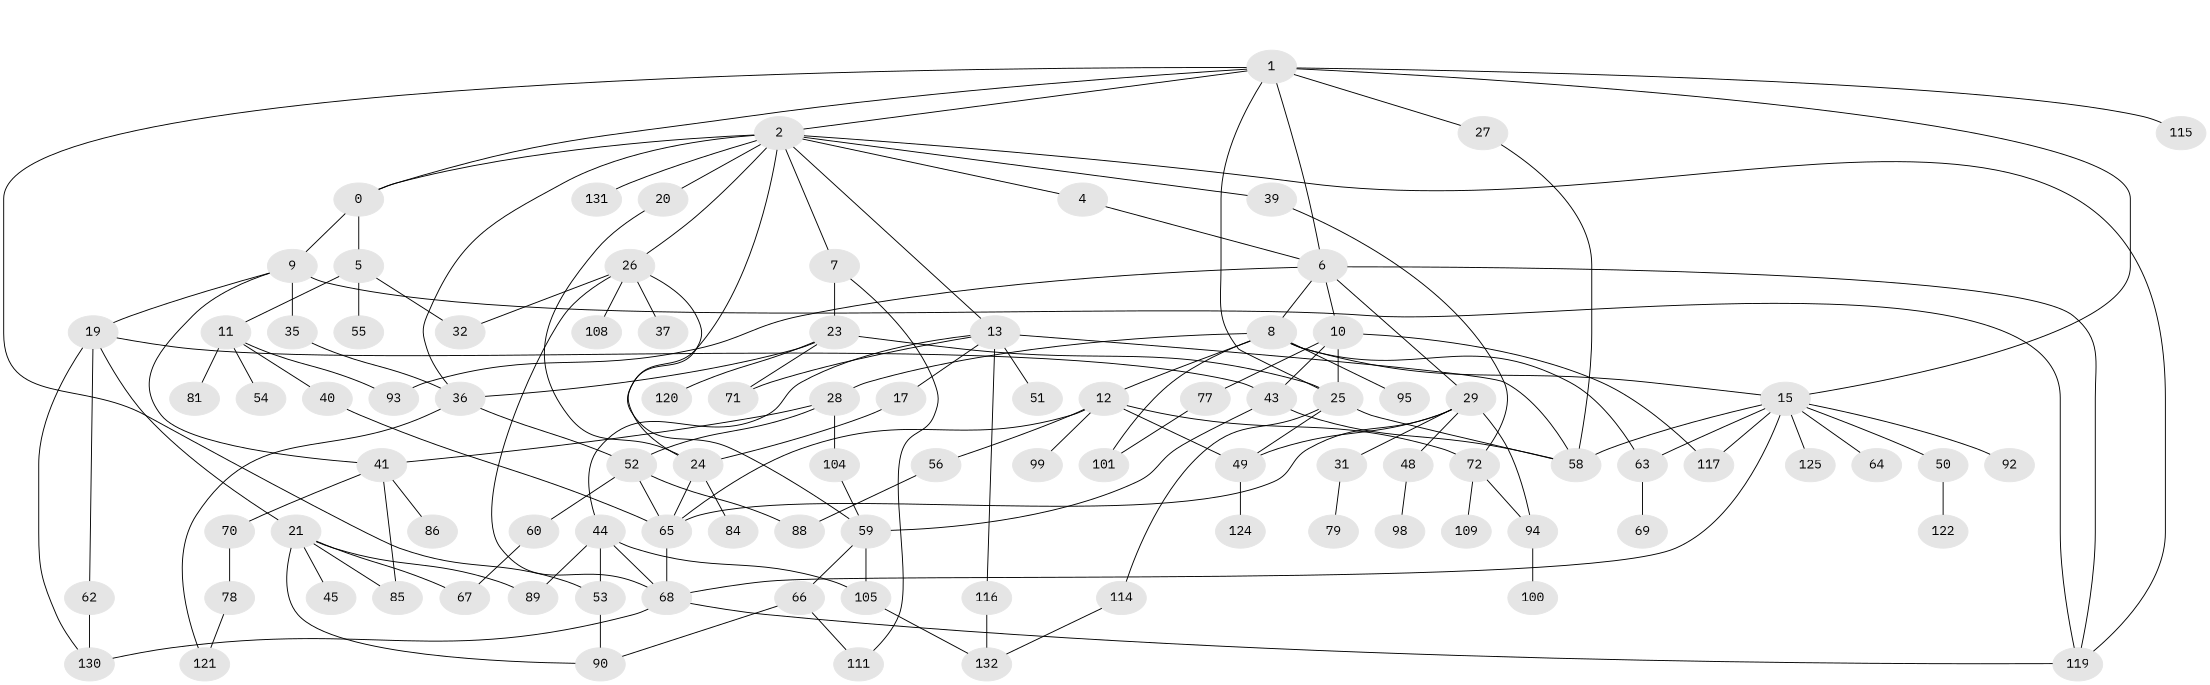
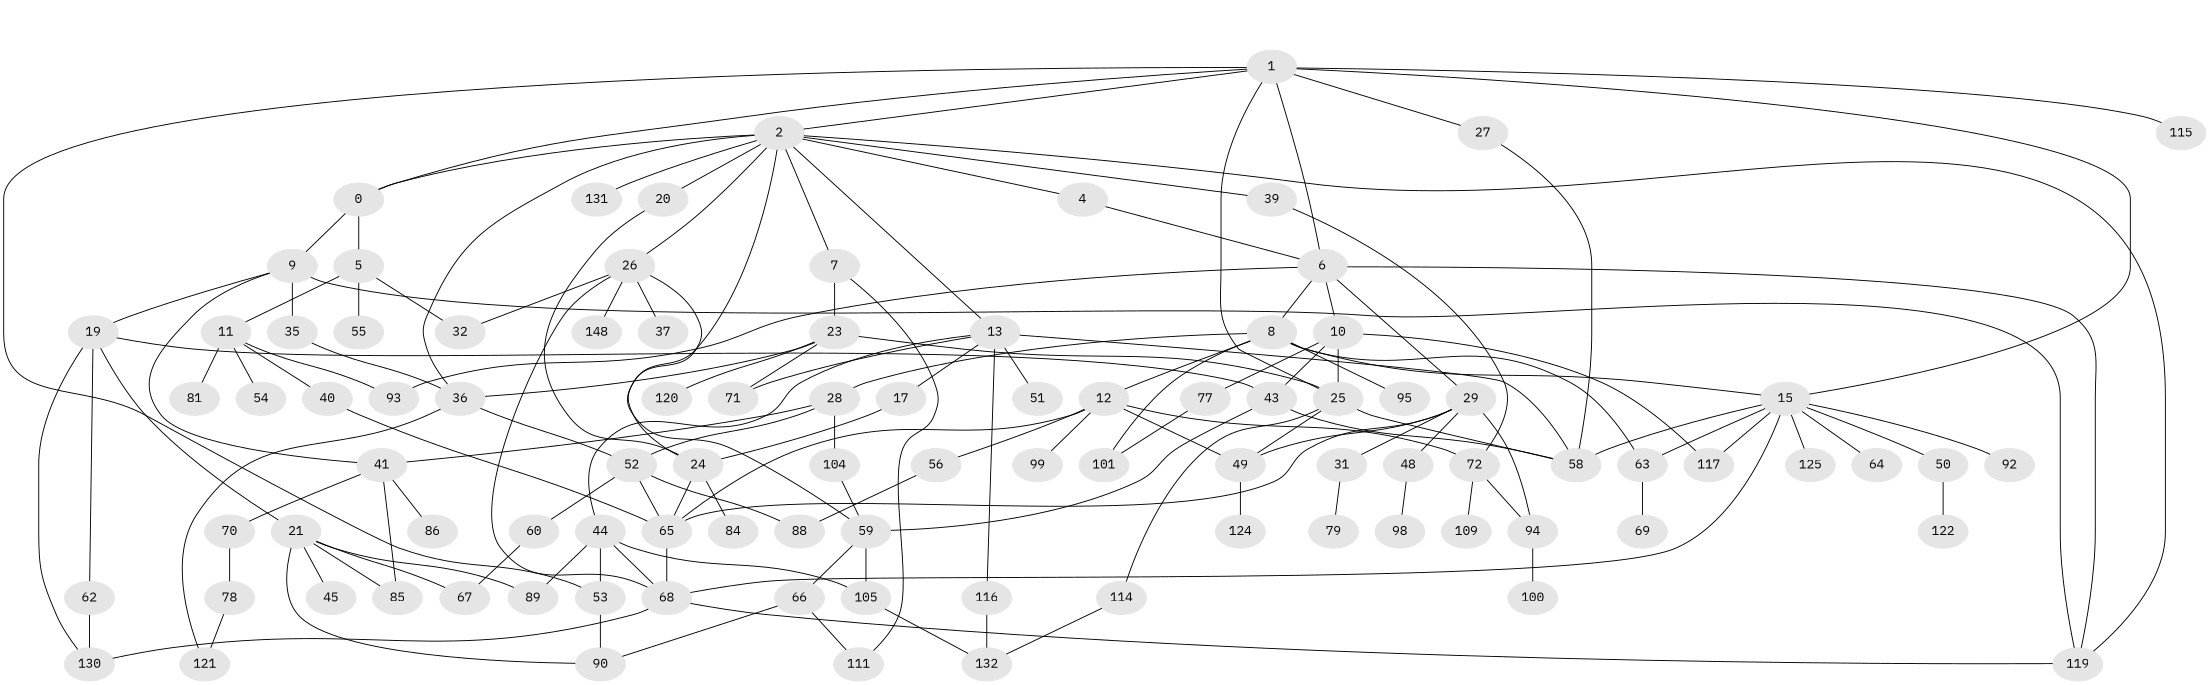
node "108": label "108" -> "148"
